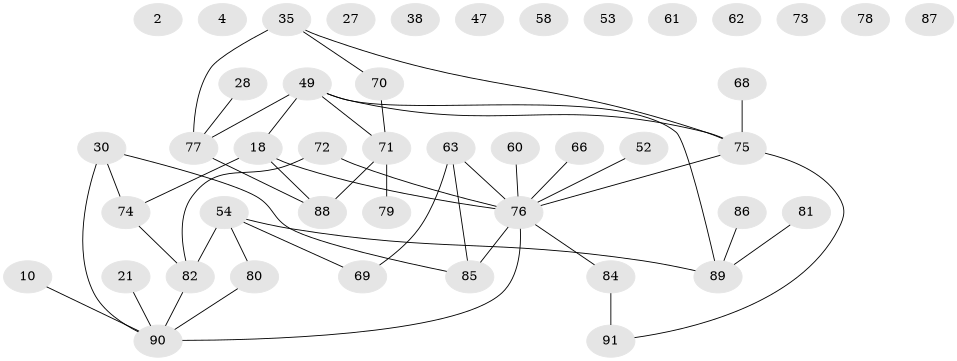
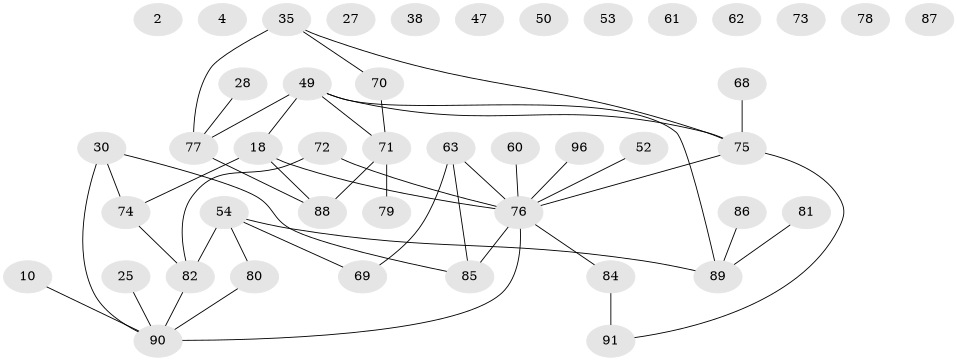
node "58": label "58" -> "50"
node "66": label "66" -> "96"
node "21": label "21" -> "25"
